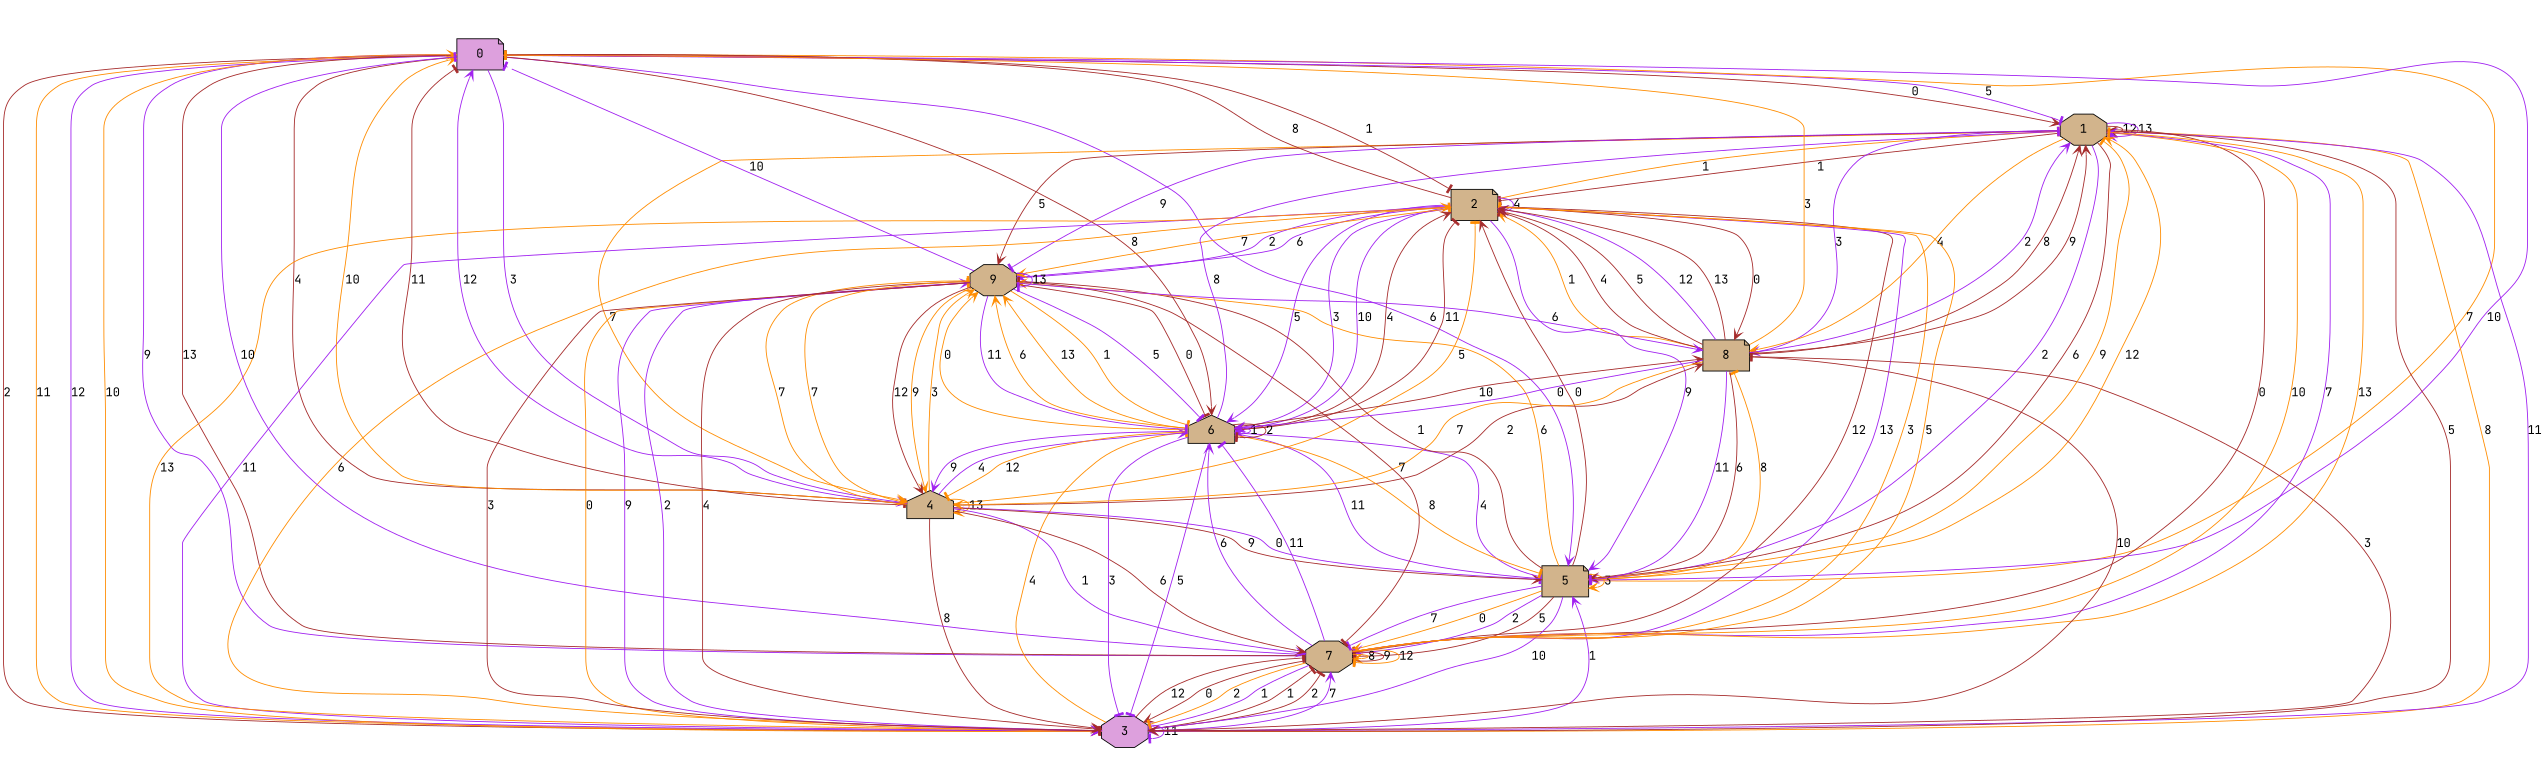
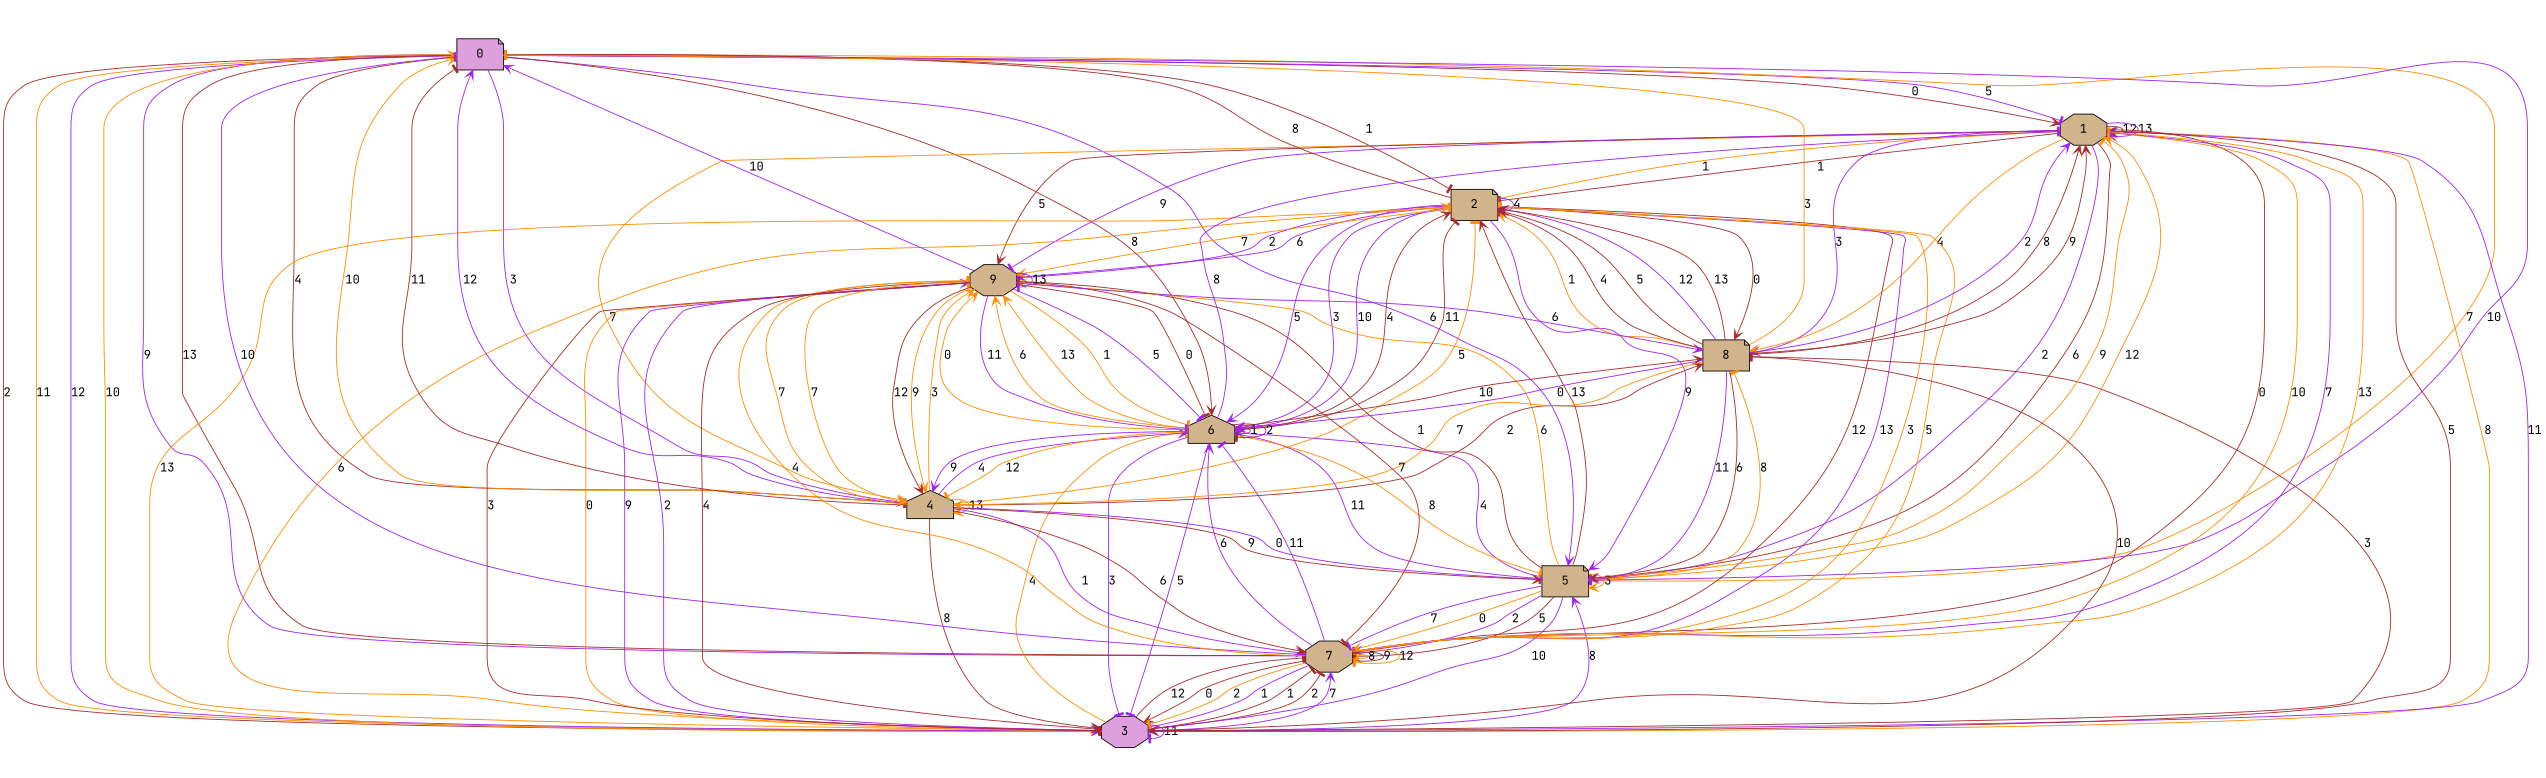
edge "9" -> "0": arrowhead tee -> vee
edge "5" -> "2": label "0" -> "13"
edge "2" -> "3": removed, label "11"
edge "7" -> "9": added, label "4"
edge "3" -> "5": label "1" -> "8"
